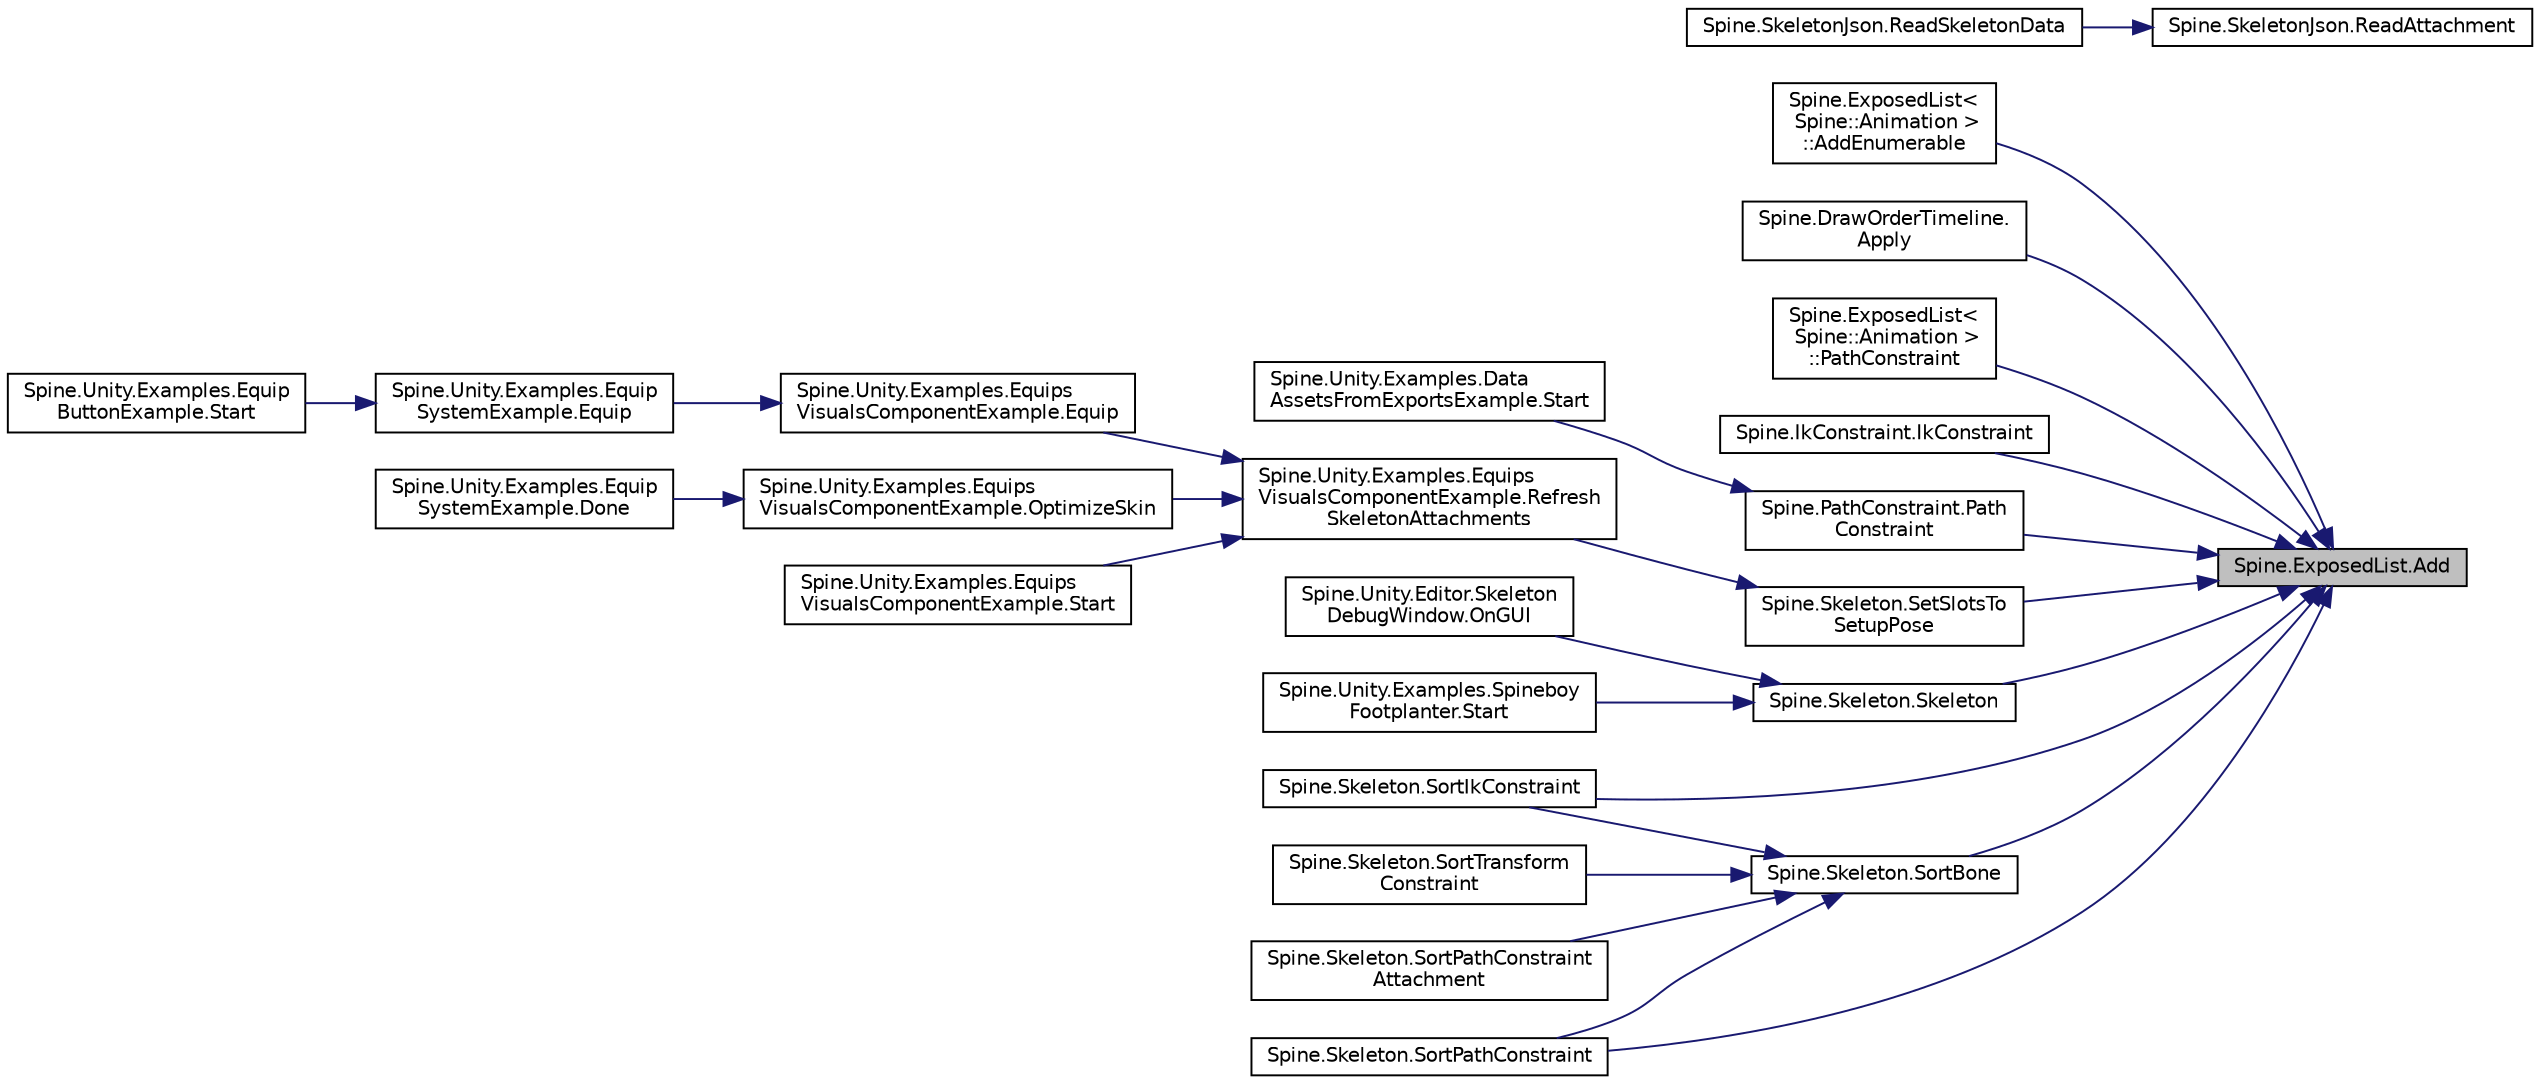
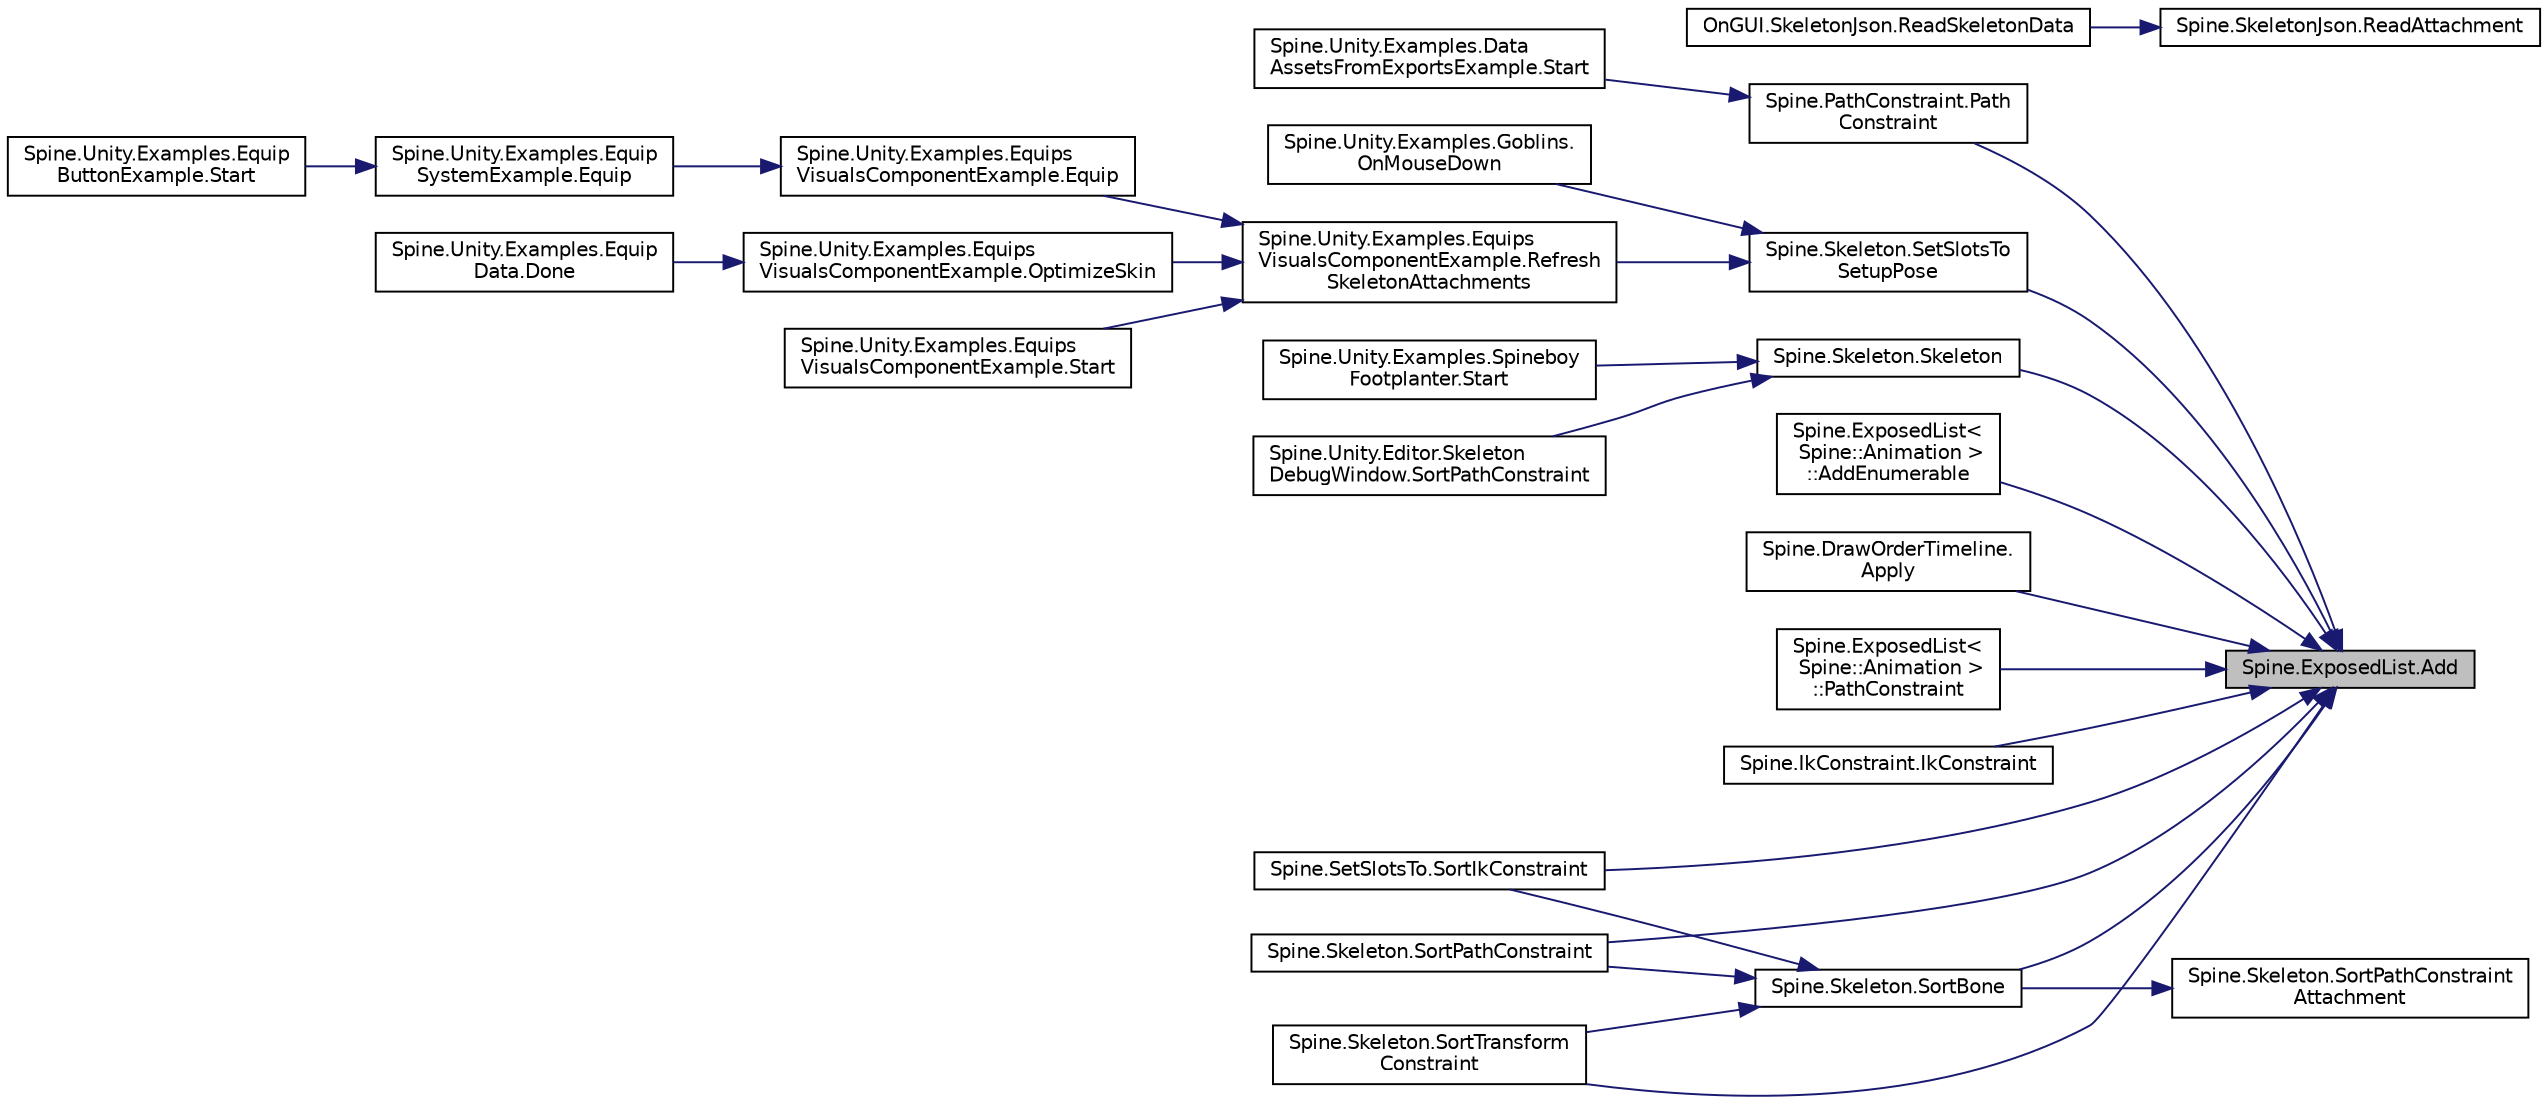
node "Spine.SkeletonJson.ReadSkeletonData": label "Spine.SkeletonJson.ReadSkeletonData" -> "OnGUI.SkeletonJson.ReadSkeletonData"
node "Spine.Unity.Examples.Goblins. OnMouseDown": added
node "Spine.Unity.Examples.Equip SystemExample.Done": label "Spine.Unity.Examples.Equip SystemExample.Done" -> "Spine.Unity.Examples.Equip Data.Done"
node "Spine.Unity.Editor.Skeleton DebugWindow.OnGUI": label "Spine.Unity.Editor.Skeleton DebugWindow.OnGUI" -> "Spine.Unity.Editor.Skeleton DebugWindow.SortPathConstraint"
node "Spine.Skeleton.SortIkConstraint": label "Spine.Skeleton.SortIkConstraint" -> "Spine.SetSlotsTo.SortIkConstraint"
edge "Spine.Skeleton.SortPathConstraint Attachment" -> "Spine.Skeleton.SortBone": reversed
edge "Spine.Skeleton.SortTransform Constraint" -> "Spine.ExposedList.Add": added
